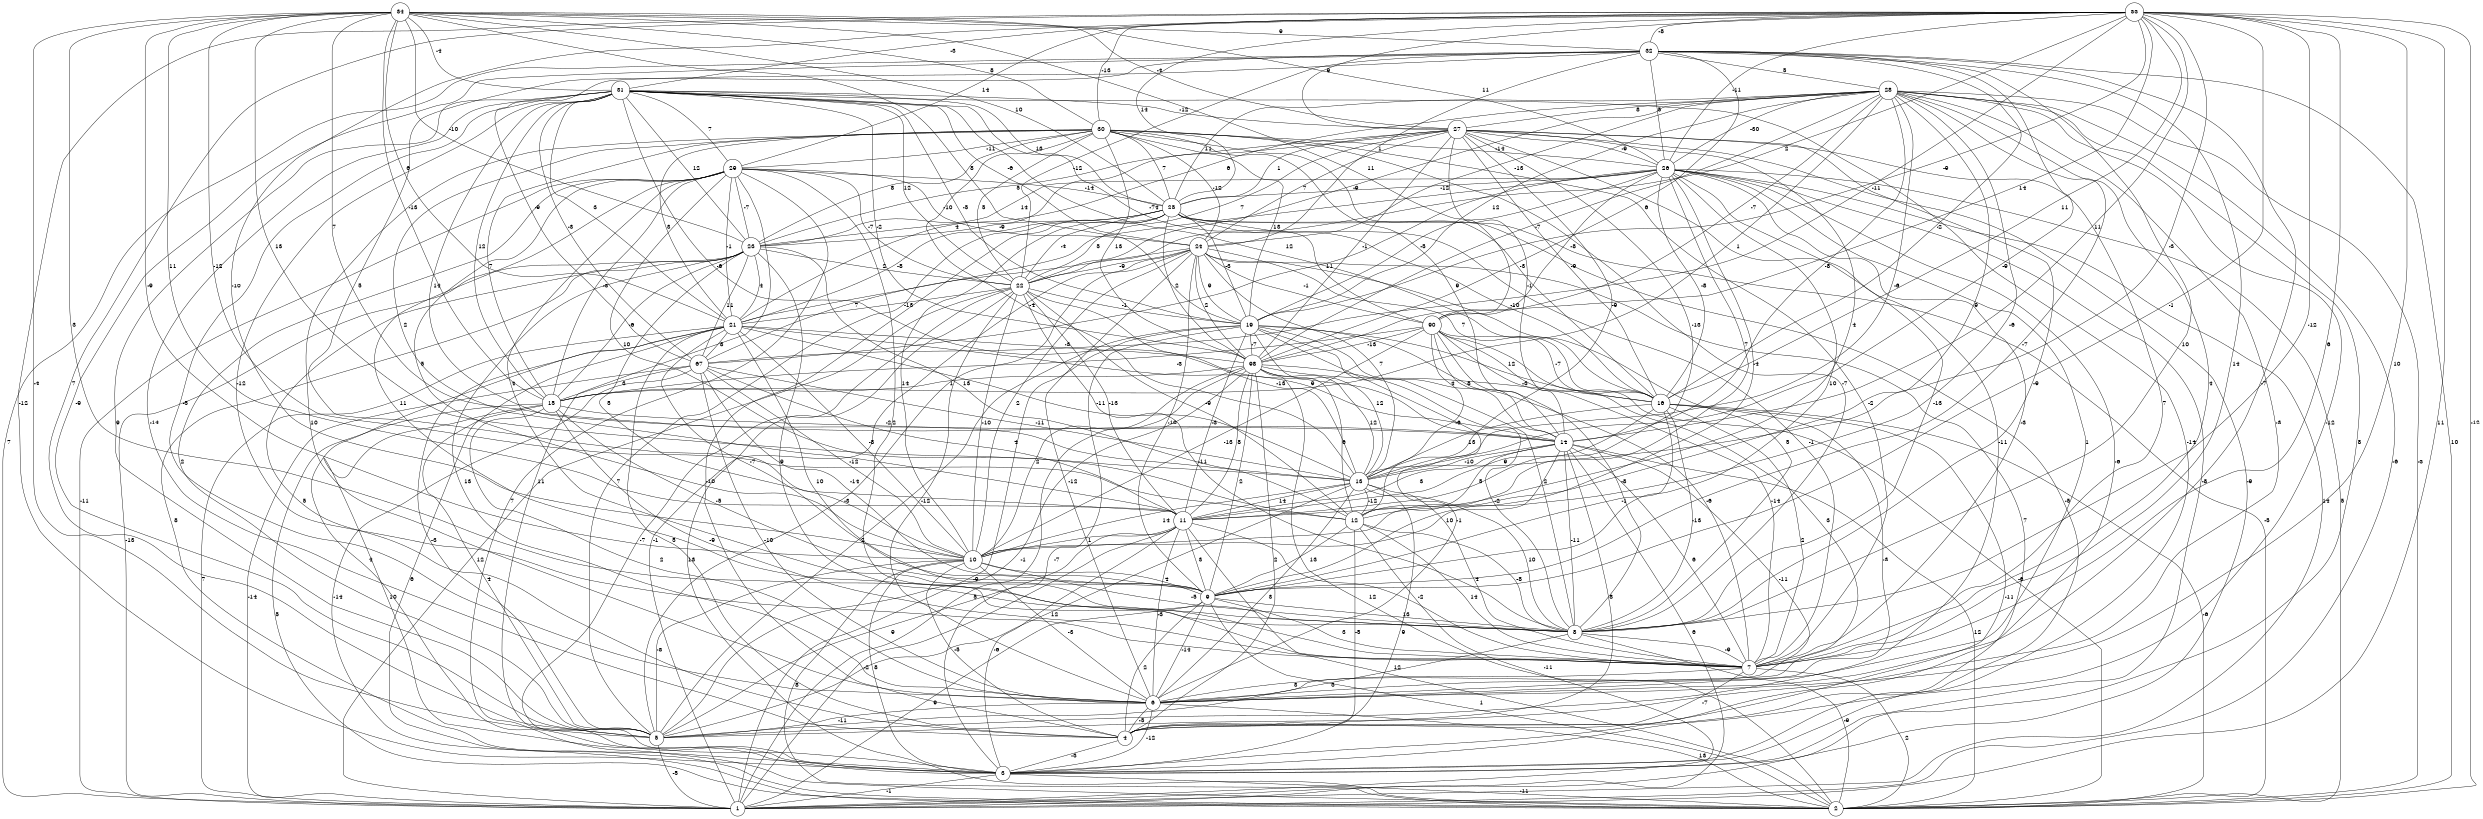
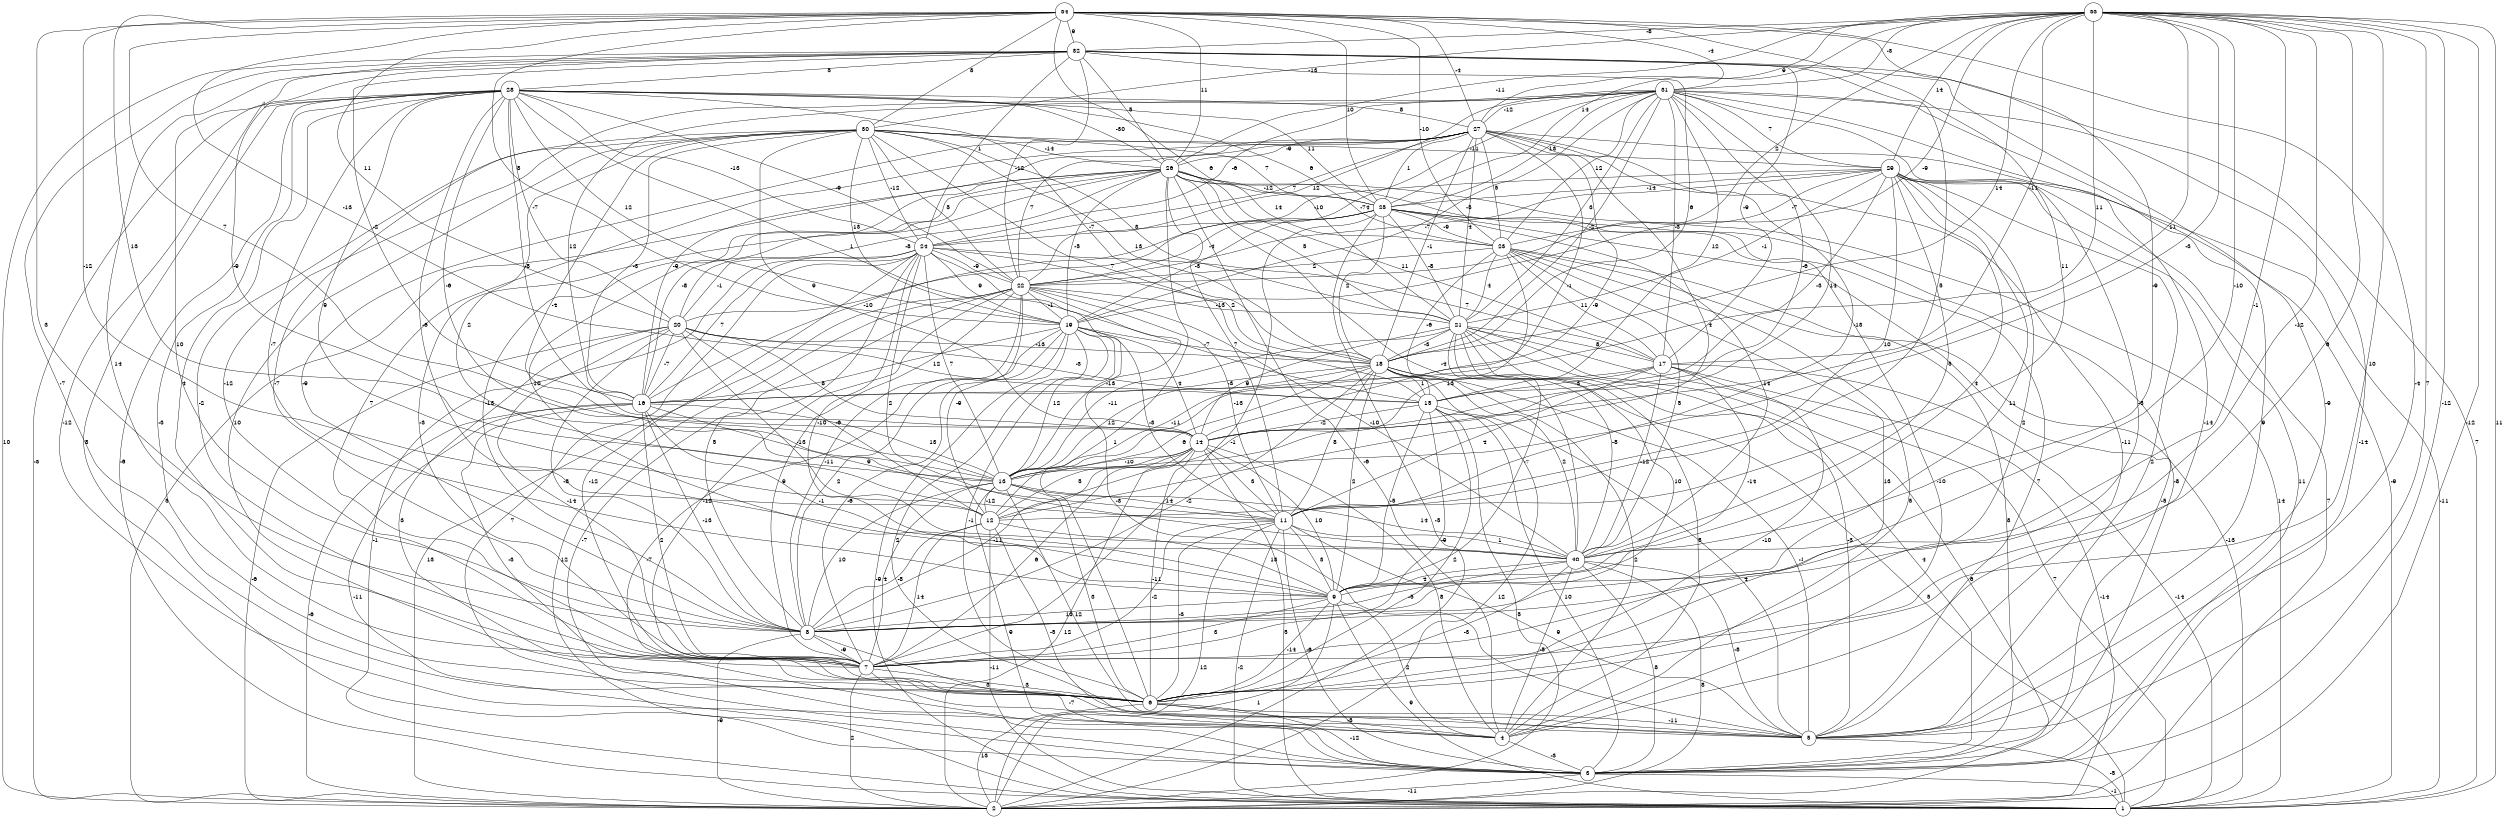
edge "30" -- "23": removed, label "8"
node "90": label "90" -> "20"
node "67": label "67" -> "17"
node "98": label "98" -> "18"
node "10": label "10" -> "40"
edge "23" -- "7": now "22" -- "7"
edge "14" -- "1": label "6" -> "5"
